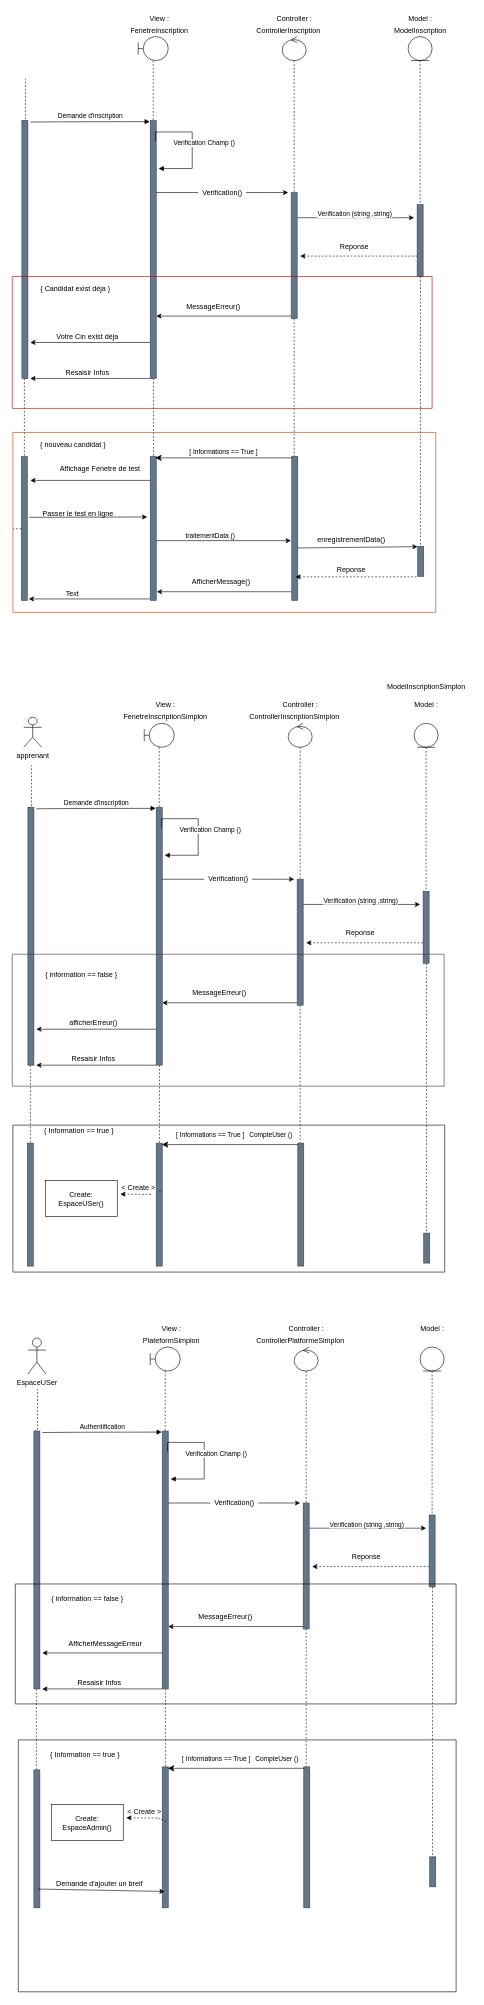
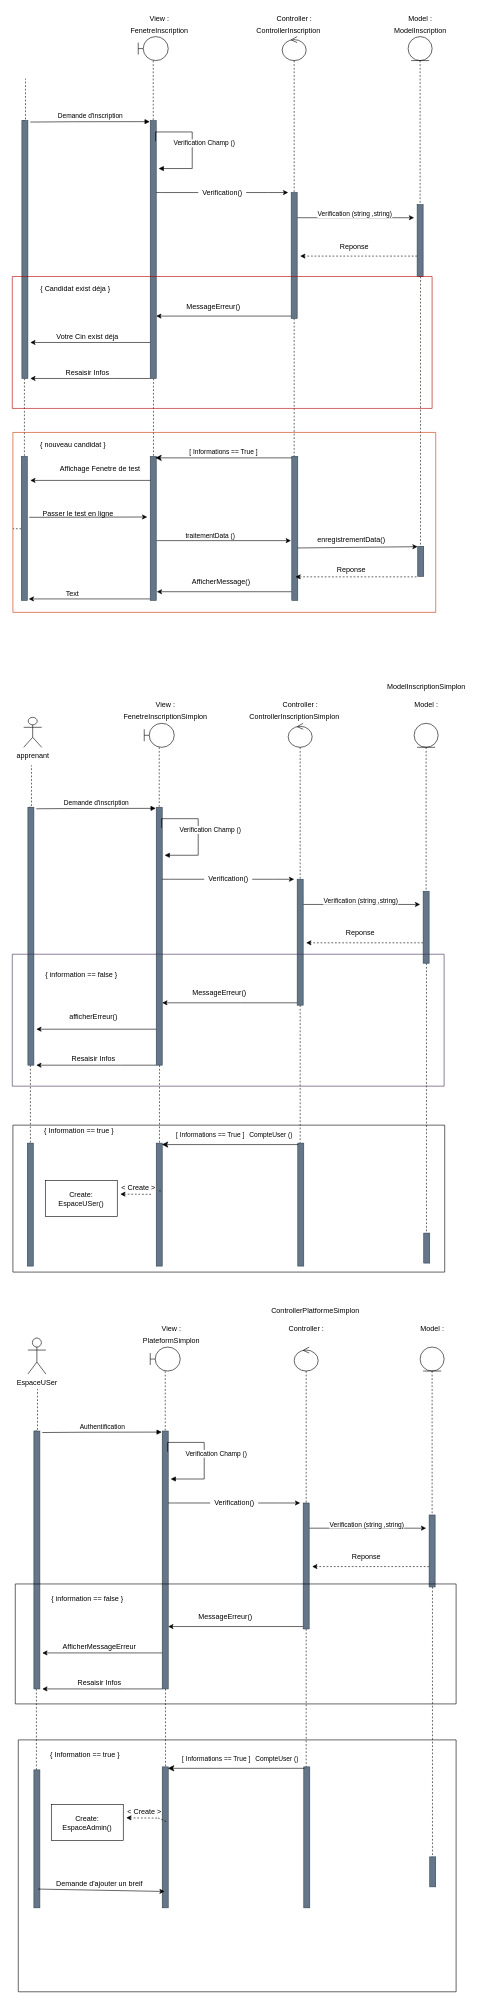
node "afficherErreur()": moved (93, 1023) -> (93, 1017)
node "ControllerPlatformeSimplon": moved (300, 1341) -> (315, 1311)
node "AfficherMessageErreur": moved (105, 1644) -> (99, 1647)
